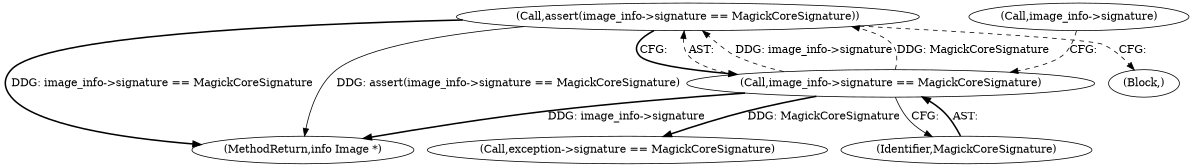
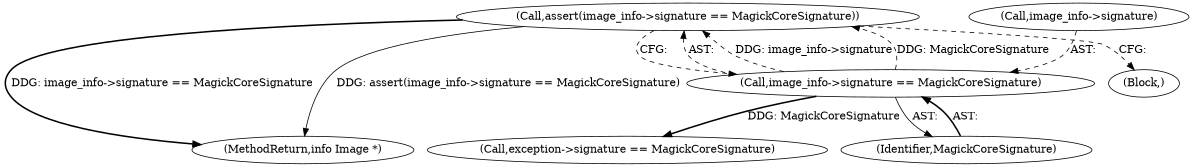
edge "(Call,image_info->signature)" -> "(Call,image_info->signature == MagickCoreSignature)": label "CFG: " -> "AST: "
edge "(Call,assert(image_info->signature == MagickCoreSignature))" -> "(Call,image_info->signature == MagickCoreSignature)": style bold -> dashed
edge "(Call,image_info->signature == MagickCoreSignature)" -> "(MethodReturn,info Image *)": removed, label "DDG: image_info->signature"
edge "(Call,image_info->signature == MagickCoreSignature)" -> "(Identifier,MagickCoreSignature)": label "CFG: " -> "AST: "
